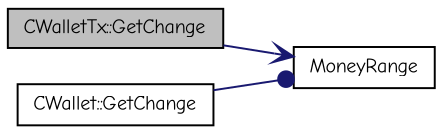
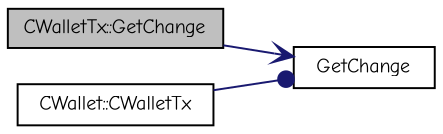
node "MoneyRange": label "MoneyRange" -> "GetChange"
node "CWallet::GetChange": label "CWallet::GetChange" -> "CWallet::CWalletTx"
